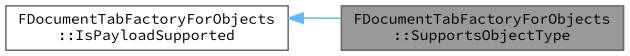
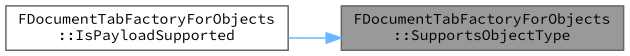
edge "FDocumentTabFactoryForObjects ::SupportsObjectType" -> "FDocumentTabFactoryForObjects ::IsPayloadSupported": reversed
